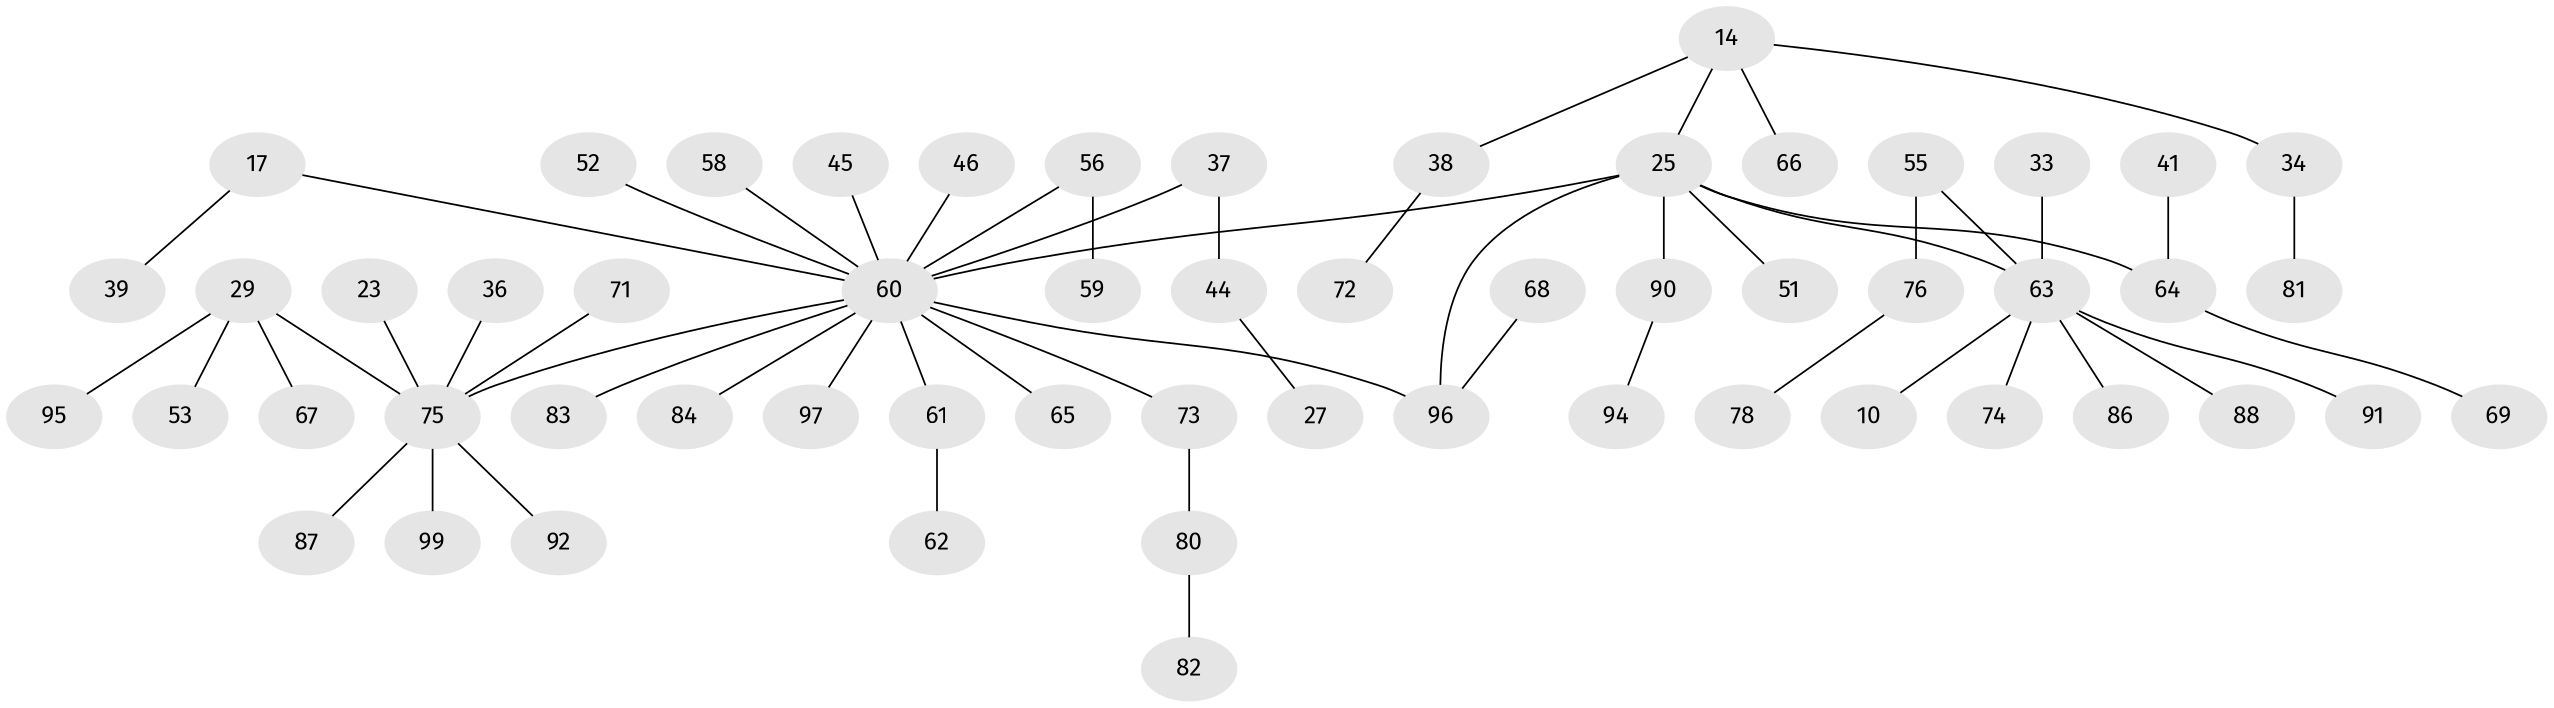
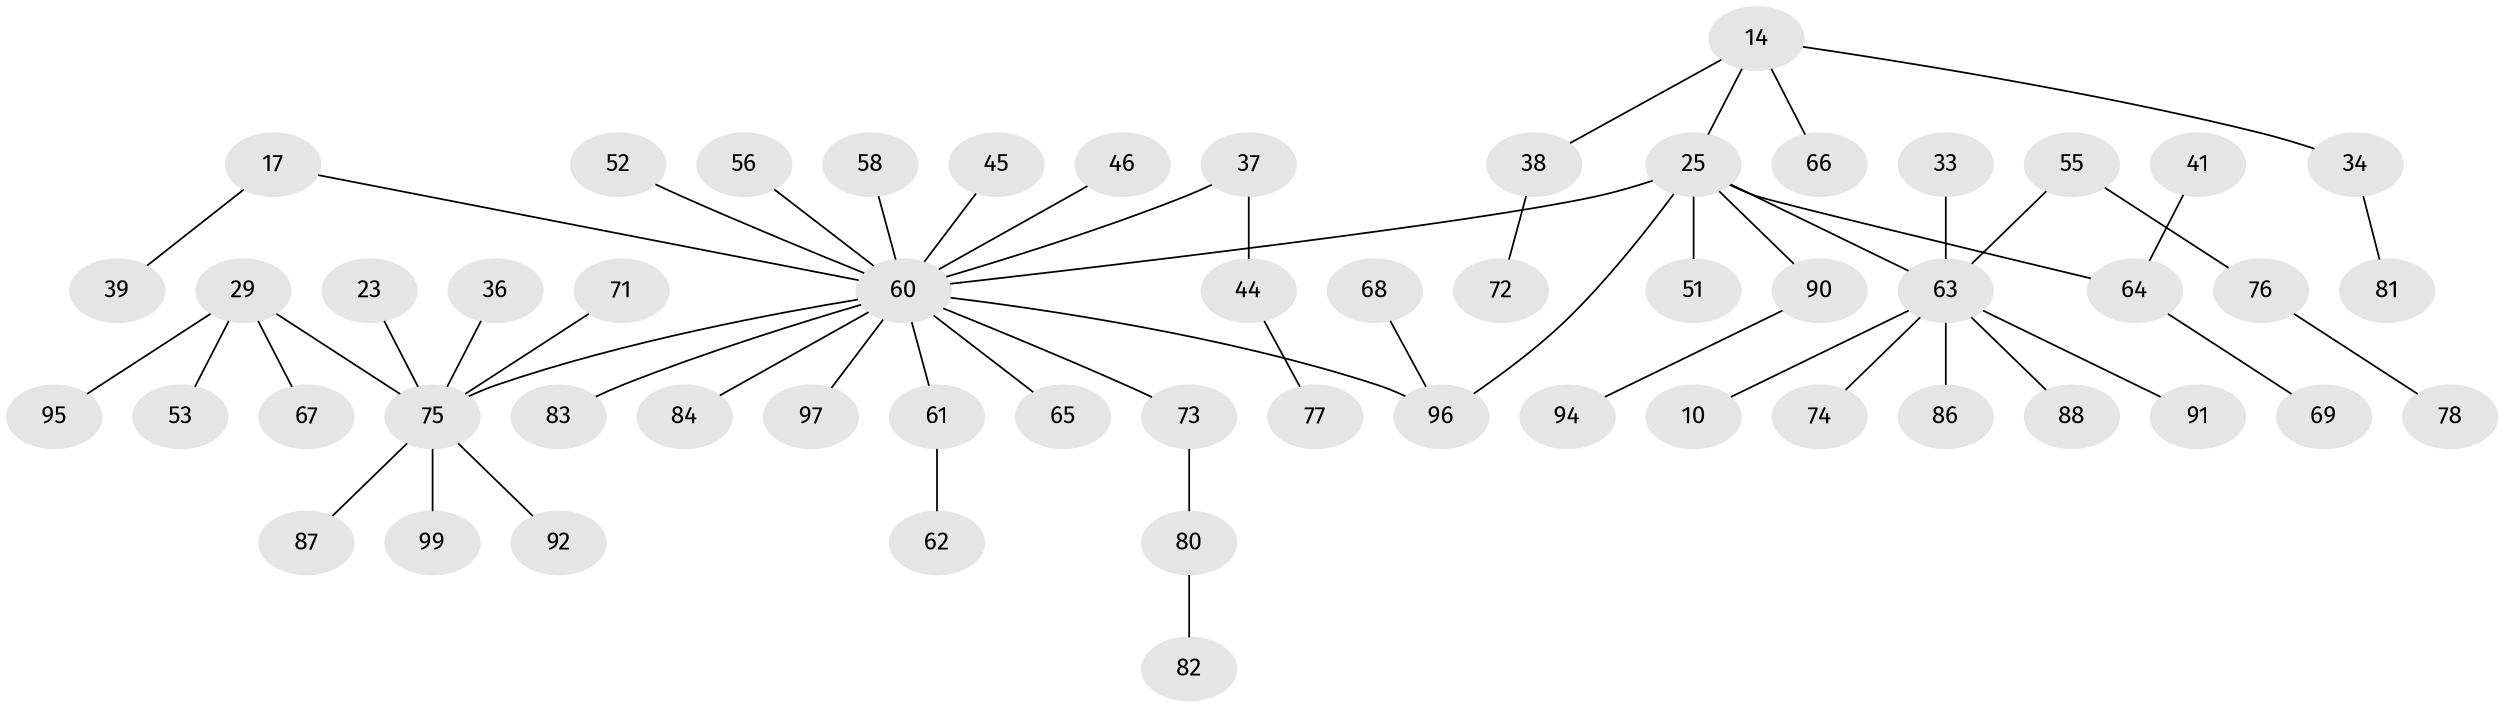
node "59": removed
node "27": label "27" -> "77"
